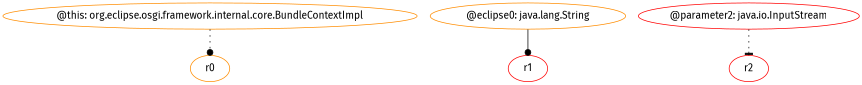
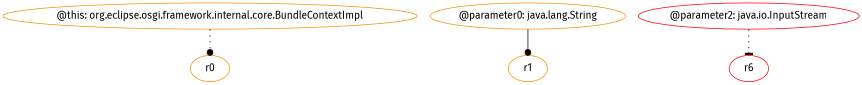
node "@eclipse0: java.lang.String": label "@eclipse0: java.lang.String" -> "@parameter0: java.lang.String"
node "r1": color red -> darkorange
node "r2": label "r2" -> "r6"
